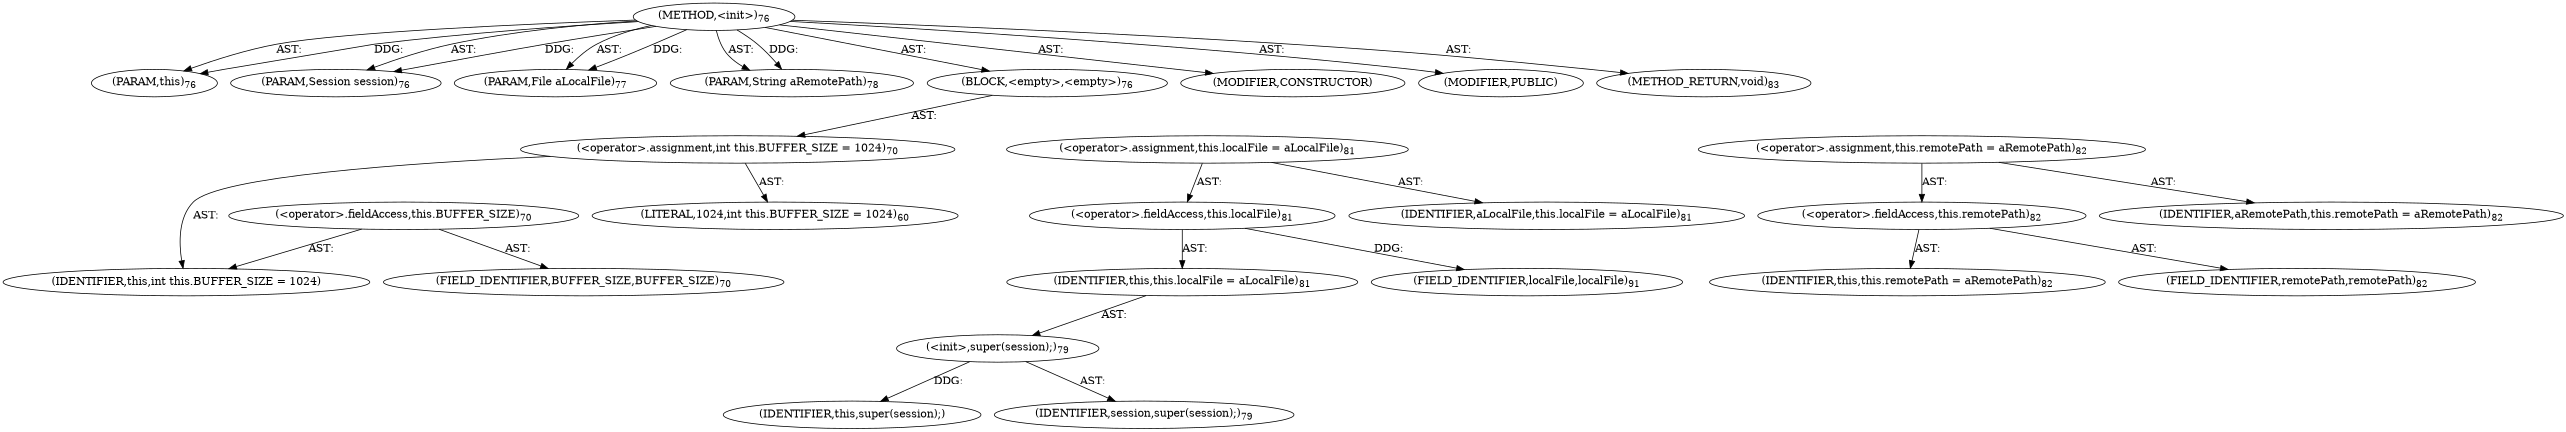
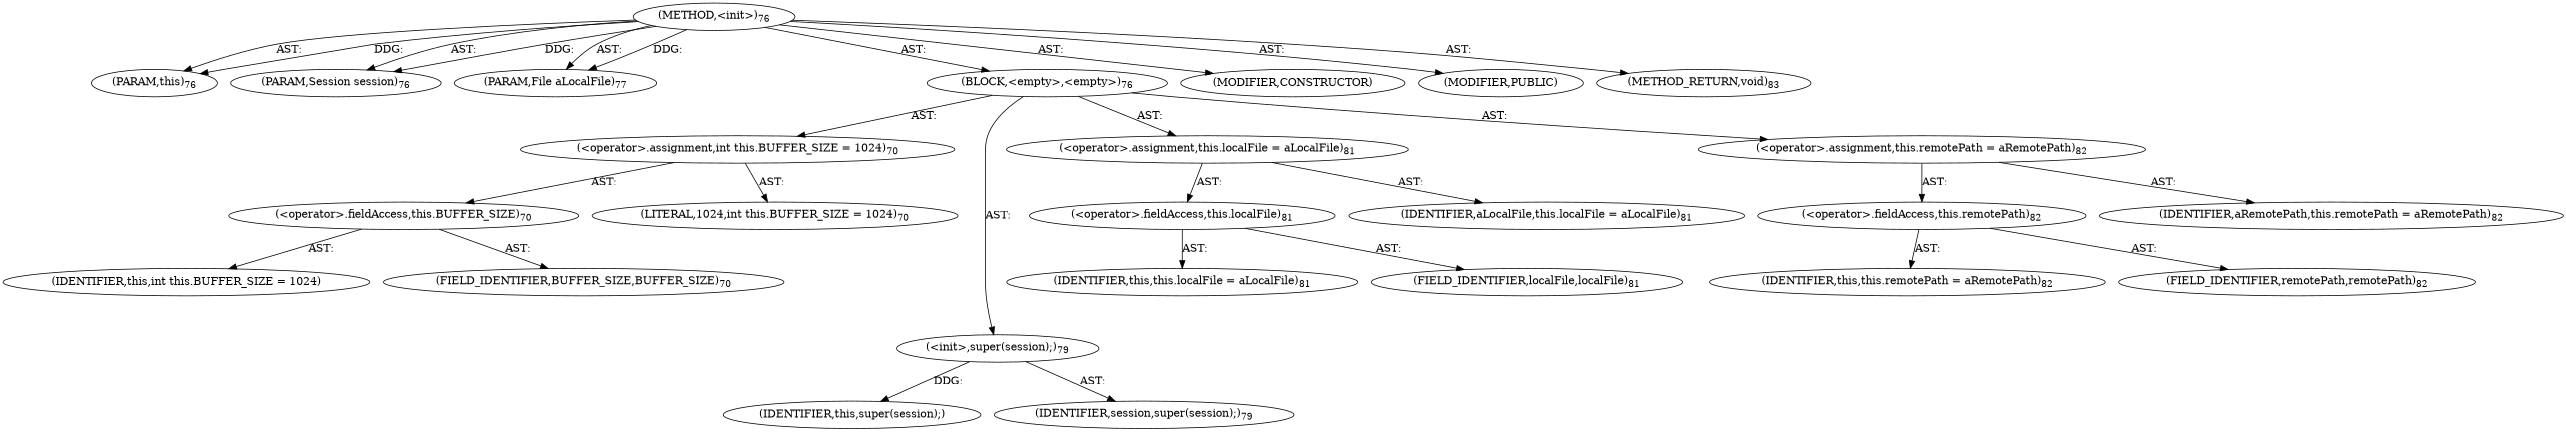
node "(PARAM,String aRemotePath)": removed
edge "(BLOCK,<empty>,<empty>)" -> "(<operator>.assignment,this.localFile = aLocalFile)": added, label "AST:"
edge "(BLOCK,<empty>,<empty>)" -> "(<operator>.assignment,this.remotePath = aRemotePath)": added, label "AST:"
edge "(<operator>.assignment,int this.BUFFER_SIZE = 1024)" -> "(IDENTIFIER,this,int this.BUFFER_SIZE = 1024)": now "(<operator>.assignment,int this.BUFFER_SIZE = 1024)" -> "(<operator>.fieldAccess,this.BUFFER_SIZE)"
node "(LITERAL,1024,int this.BUFFER_SIZE = 1024)": text "60" -> "70"
edge "(<operator>.fieldAccess,this.localFile)" -> "(FIELD_IDENTIFIER,localFile,localFile)": label "DDG: " -> "AST: "
node "(FIELD_IDENTIFIER,localFile,localFile)": text "91" -> "81"
edge "(IDENTIFIER,this,this.localFile = aLocalFile)" -> "(<init>,super(session);)": now "(BLOCK,<empty>,<empty>)" -> "(<init>,super(session);)"
